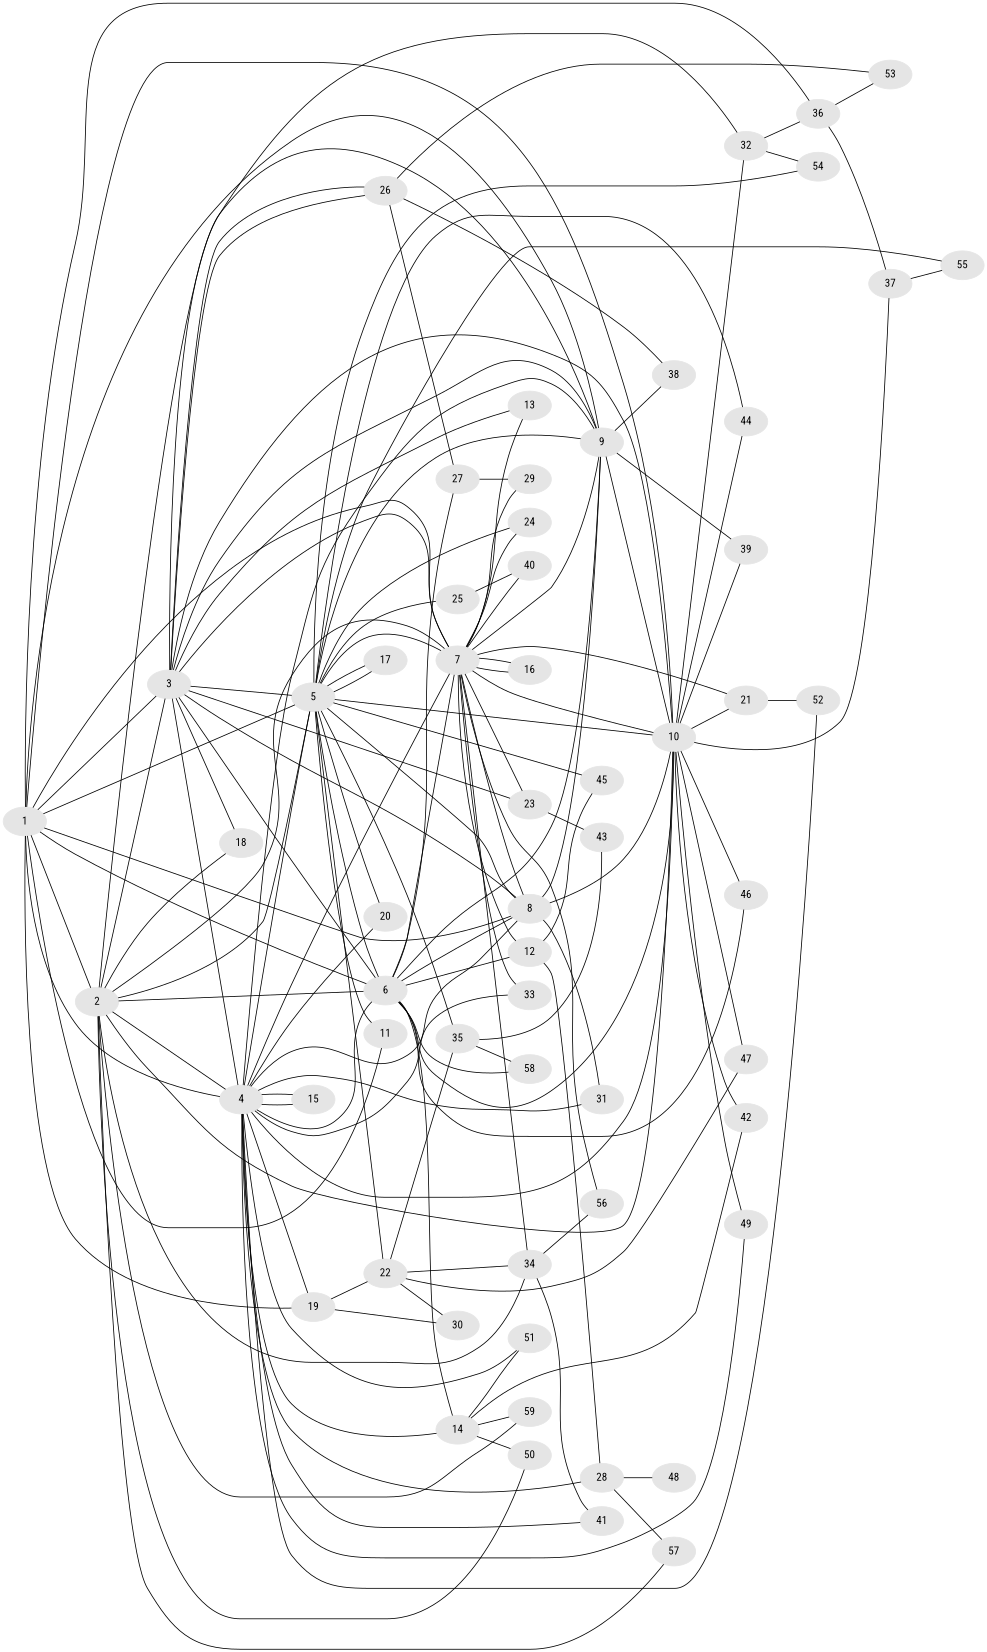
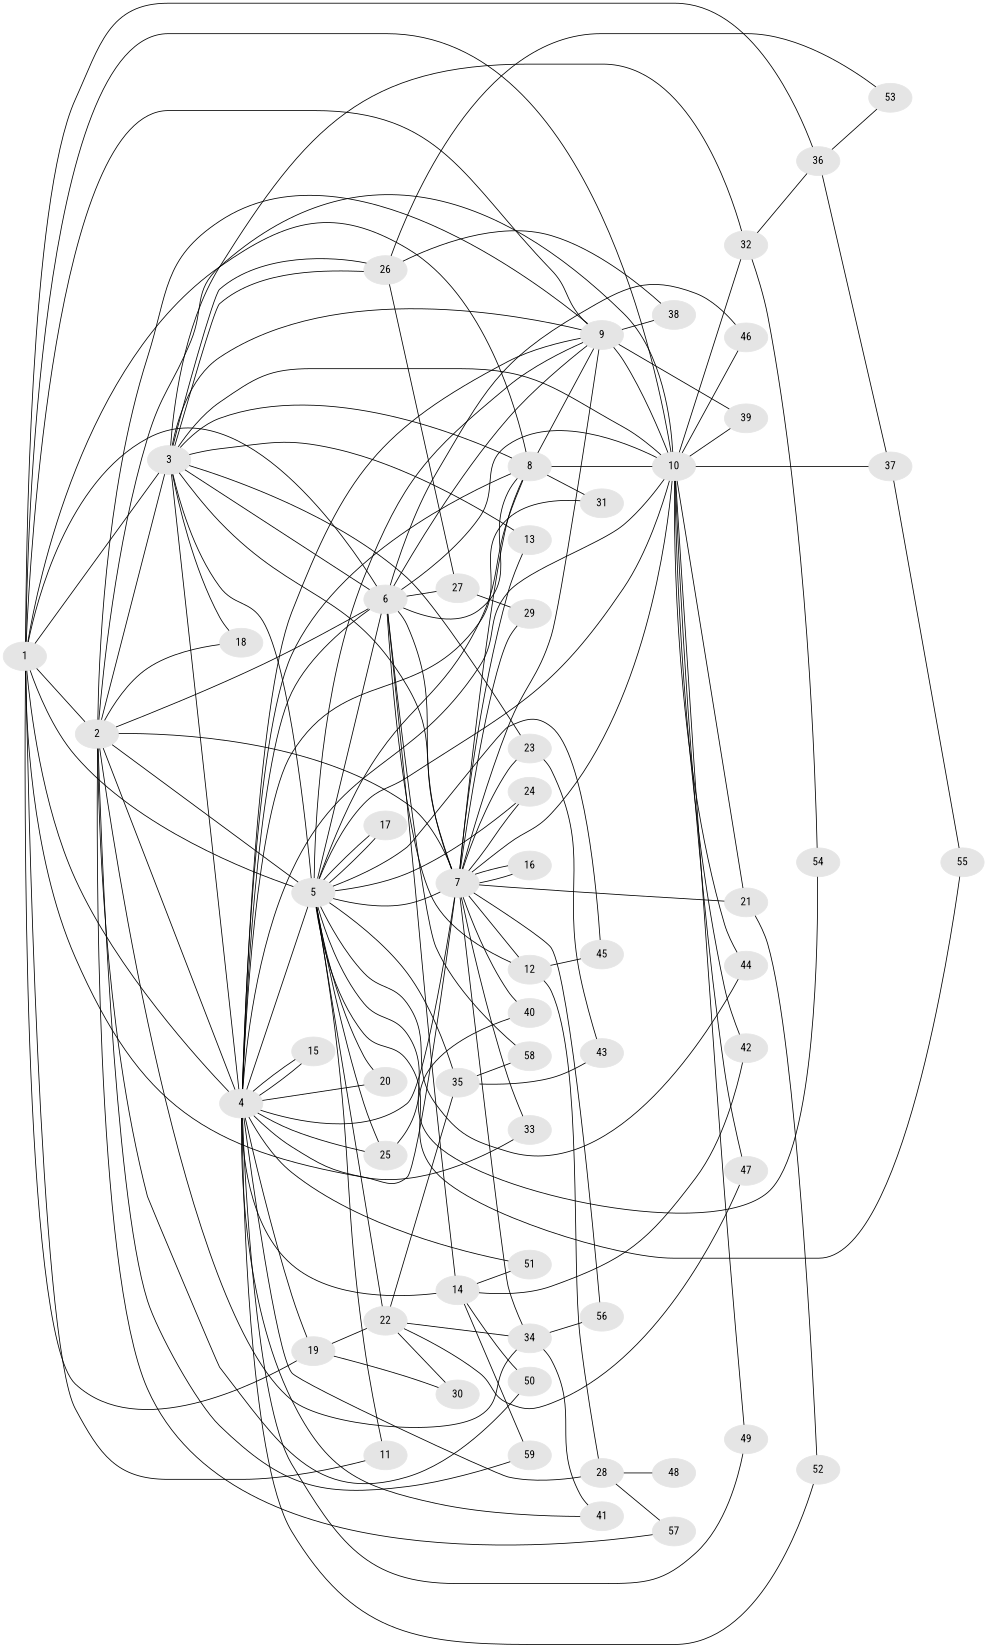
edge "4" -- "25": added
